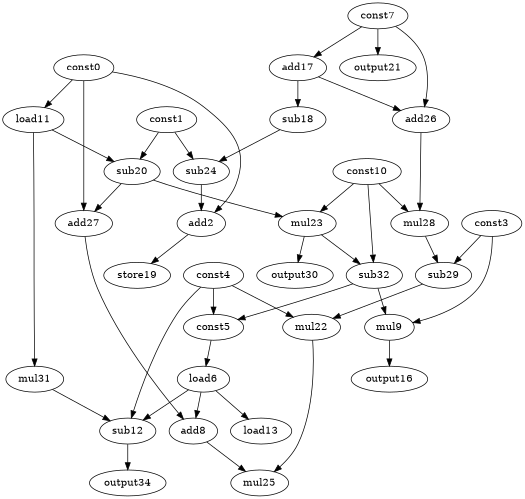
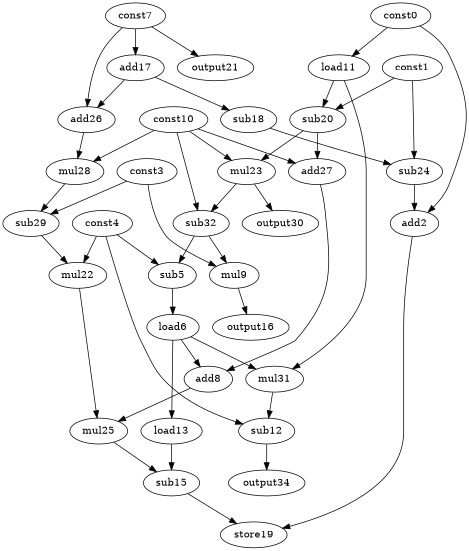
edge "const0" -> "add27": now "const10" -> "add27"
node "const5": label "const5" -> "sub5"
edge "load6" -> "sub12": now "load6" -> "mul31"
node "sub15": added
